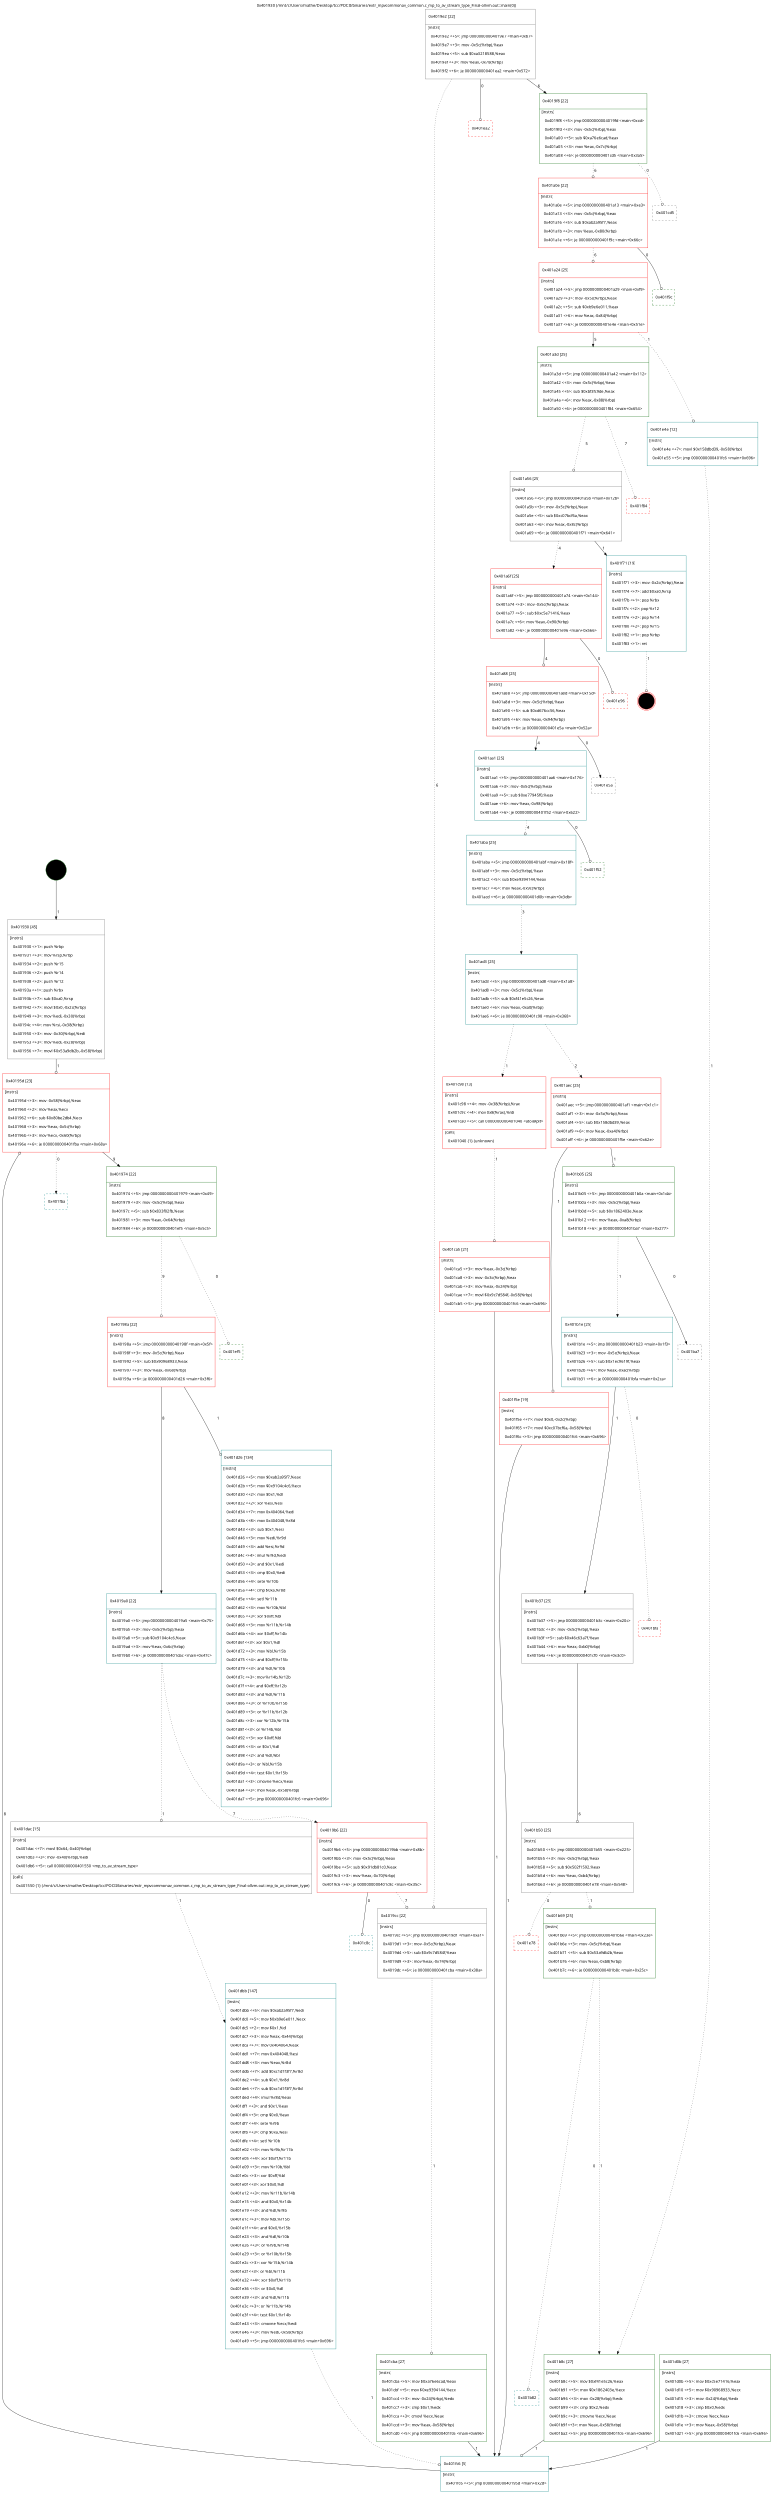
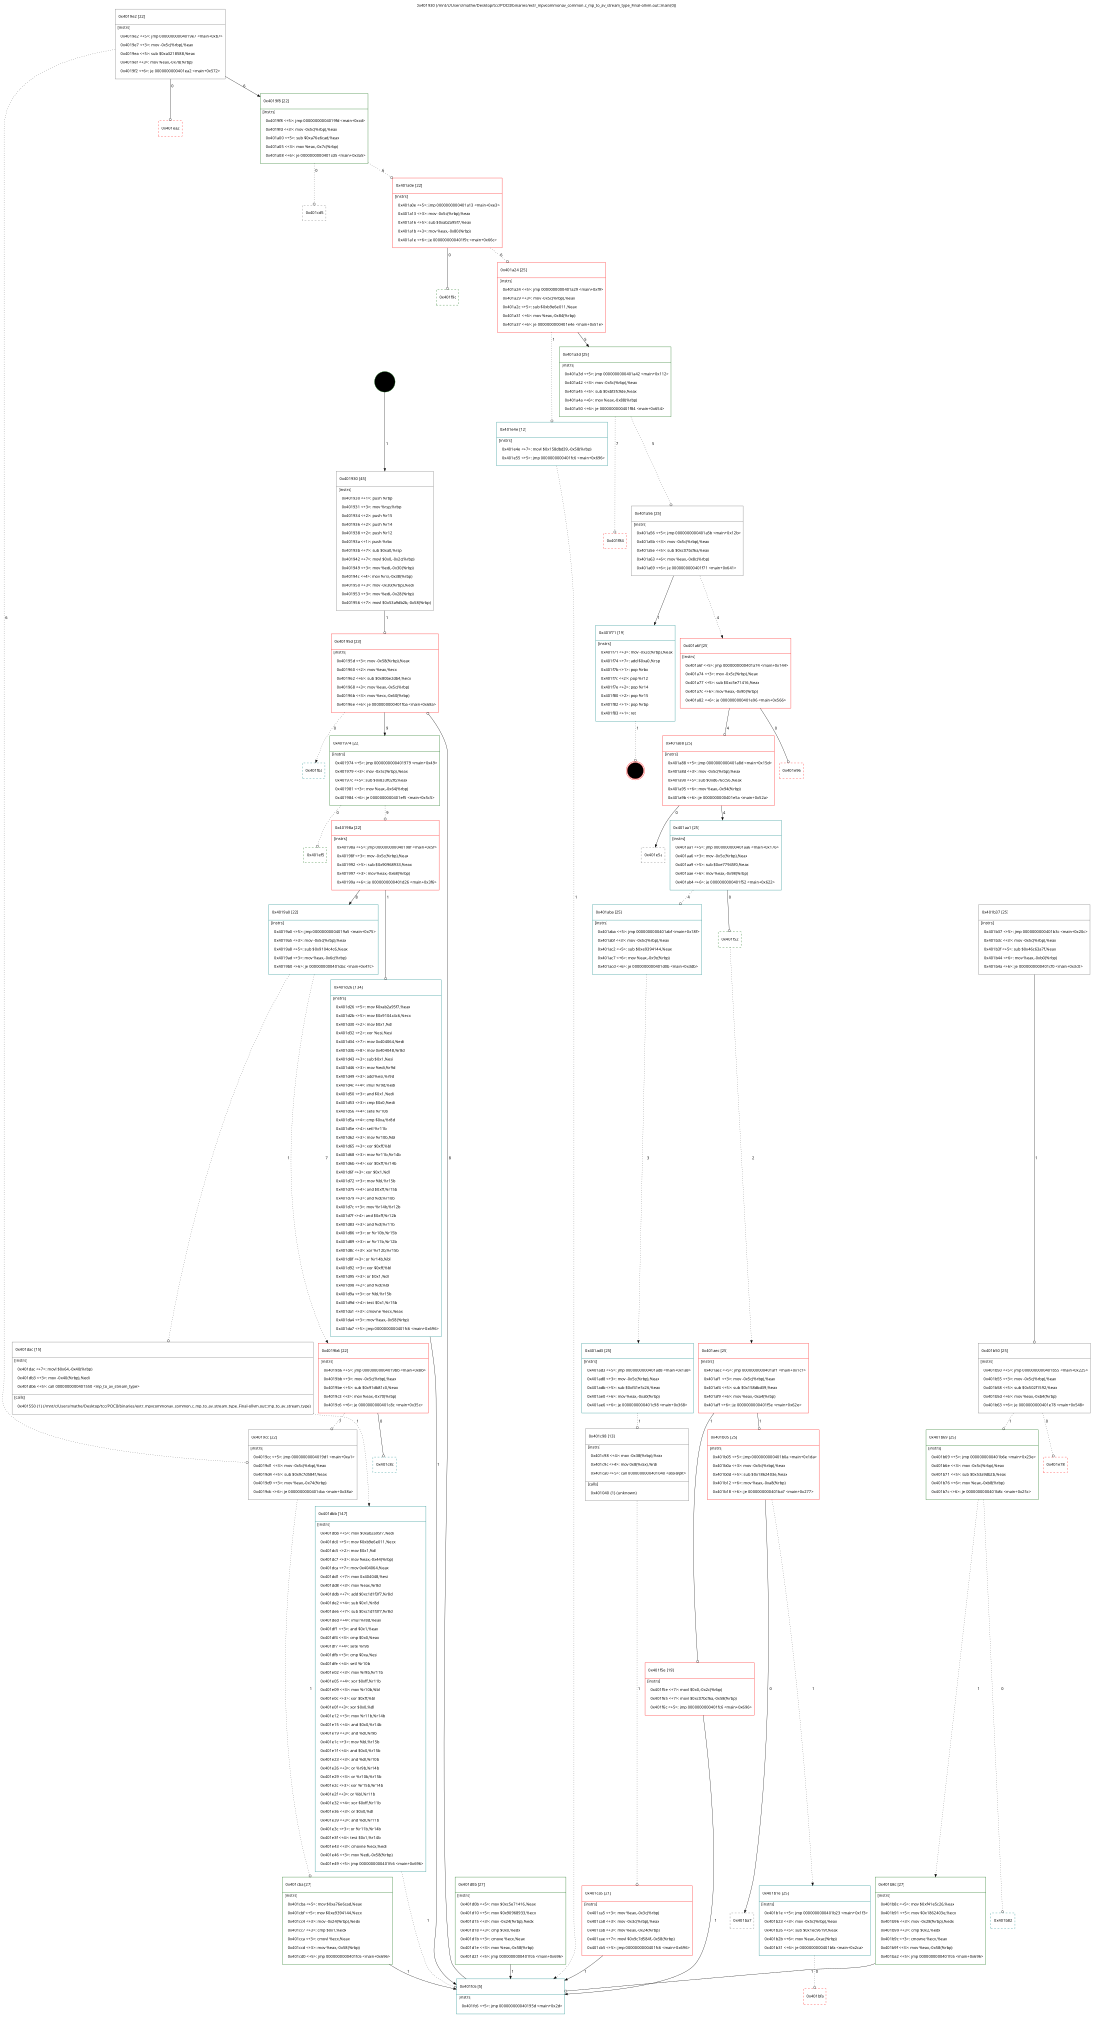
edge "0x401ad3 [25]" -> "0x401c98 [13]": arrowhead normal -> odot
edge "0x401ad3 [25]" -> "0x401aec [25]": now "0x401f52" -> "0x401aec [25]"
node "0x401c98 [13]": color red -> gray40
node "0x401b05 [25]": color darkgreen -> red
edge "0x401e4e [12]" -> "0x401b8c [27]": now "0x401e4e [12]" -> "0x401fc6 [5]"
edge "0x401b1e [25]" -> "0x401b37 [25]": removed, label "1"
edge "0x401d26 [134]" -> "0x401fc6 [5]": added, label "1"
edge "0x401b37 [25]" -> "0x401b50 [25]": label " 6" -> " 1"
